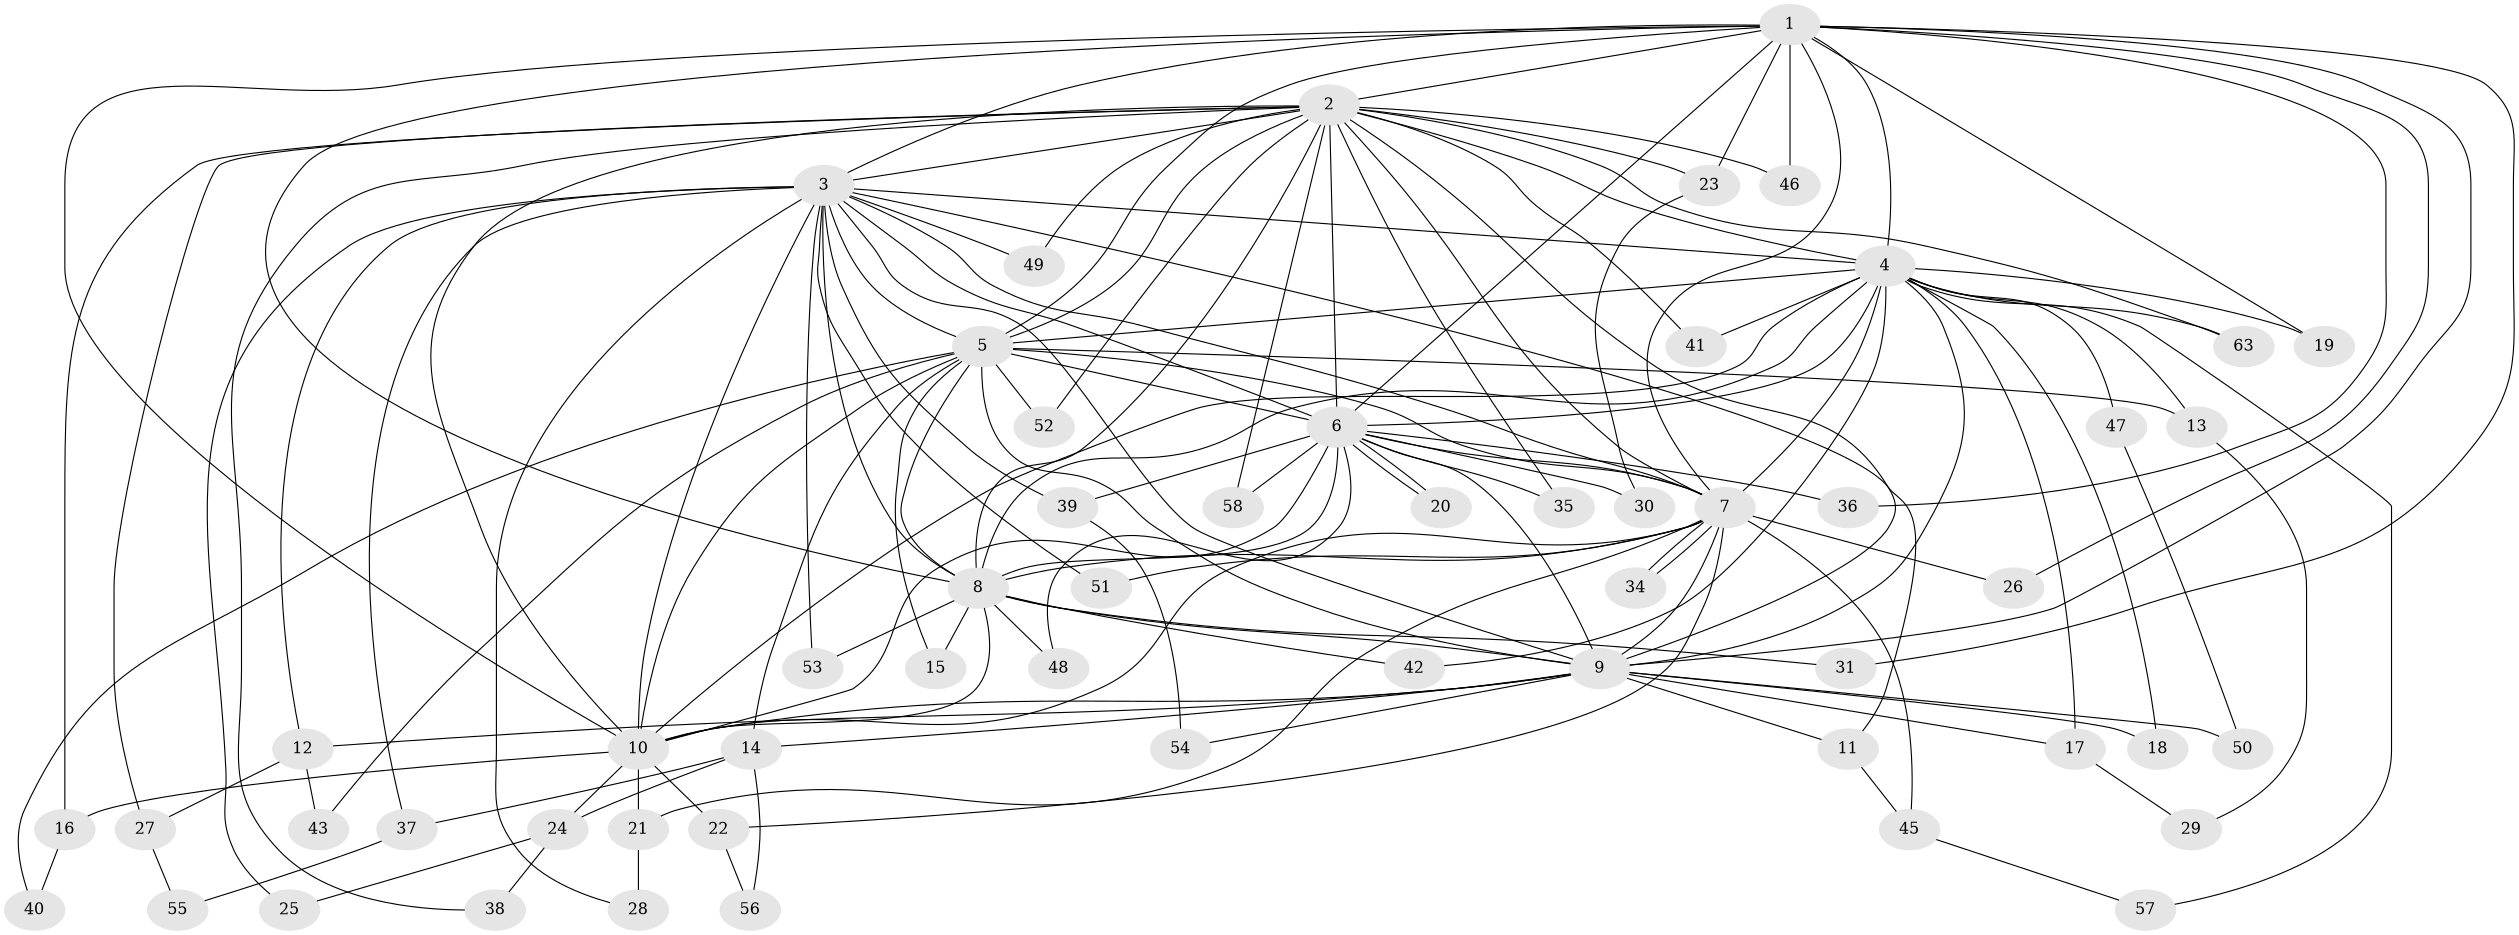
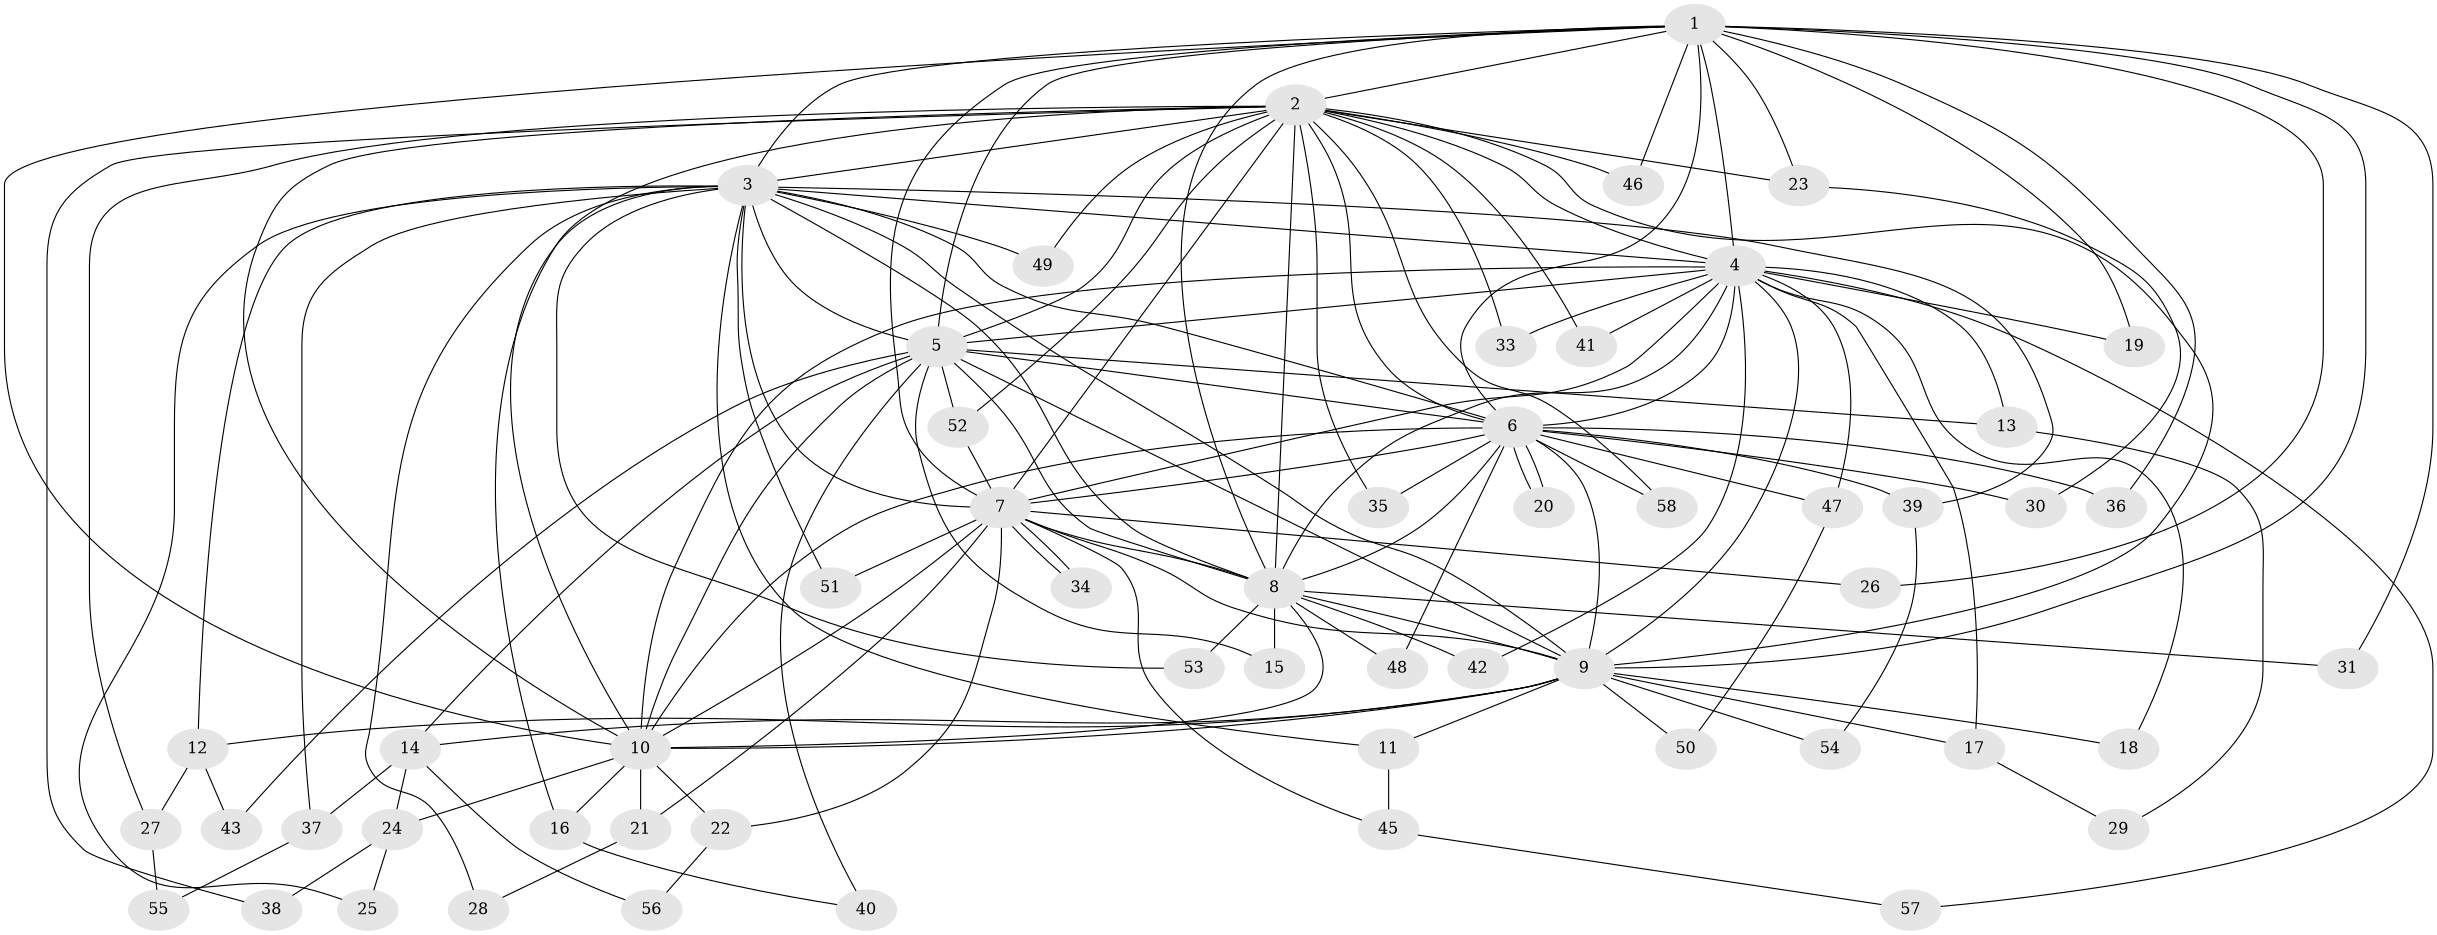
node "63": label "63" -> "33"
edge "5" -- "7": now "52" -- "7"
edge "6" -- "47": added
